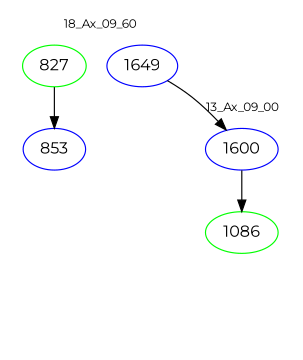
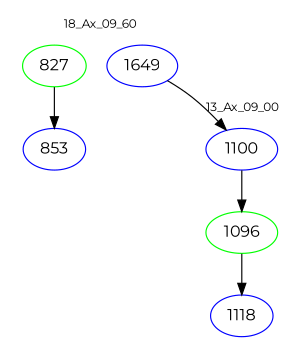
node "1600": label "1600" -> "1100"
node "1086": label "1086" -> "1096"
node "1118": added
